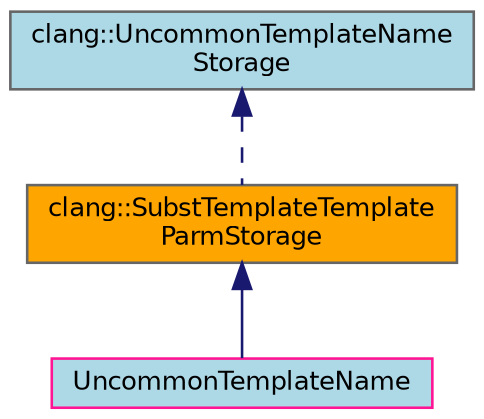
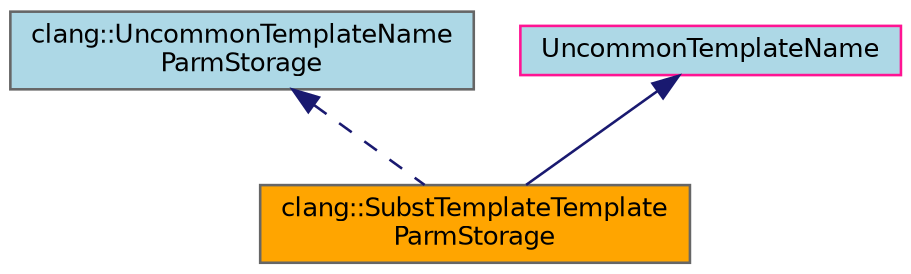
node "clang::UncommonTemplateName Storage": label "clang::UncommonTemplateName Storage" -> "clang::UncommonTemplateName ParmStorage"
edge "UncommonTemplateName" -> "clang::SubstTemplateTemplate ParmStorage": reversed
